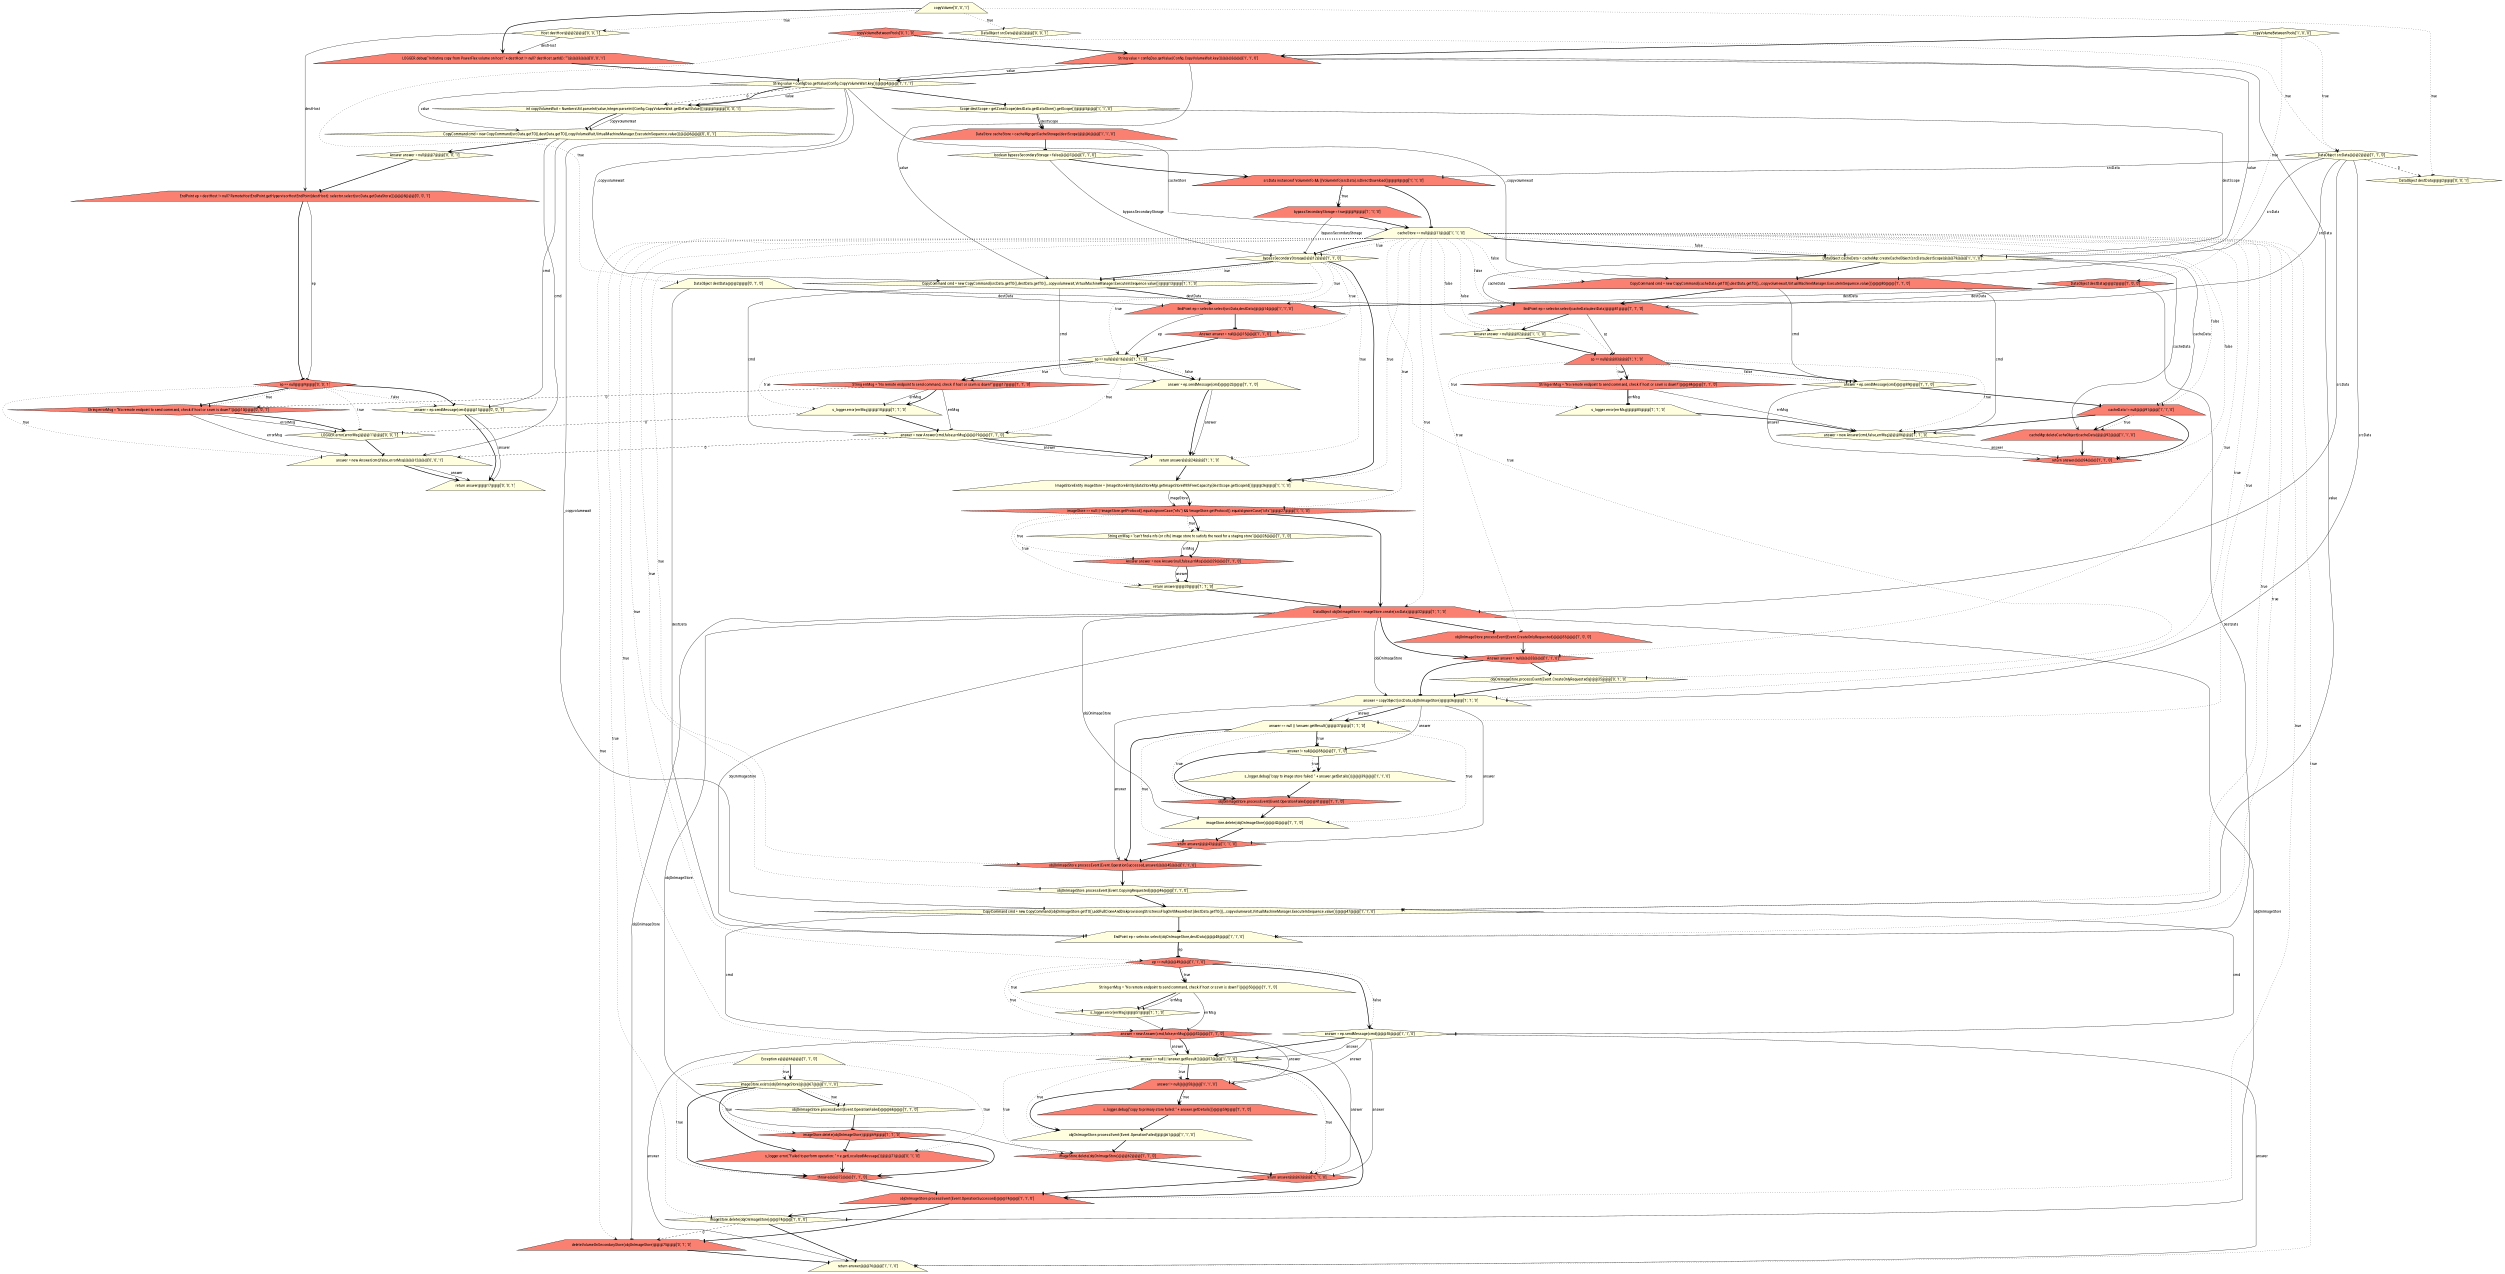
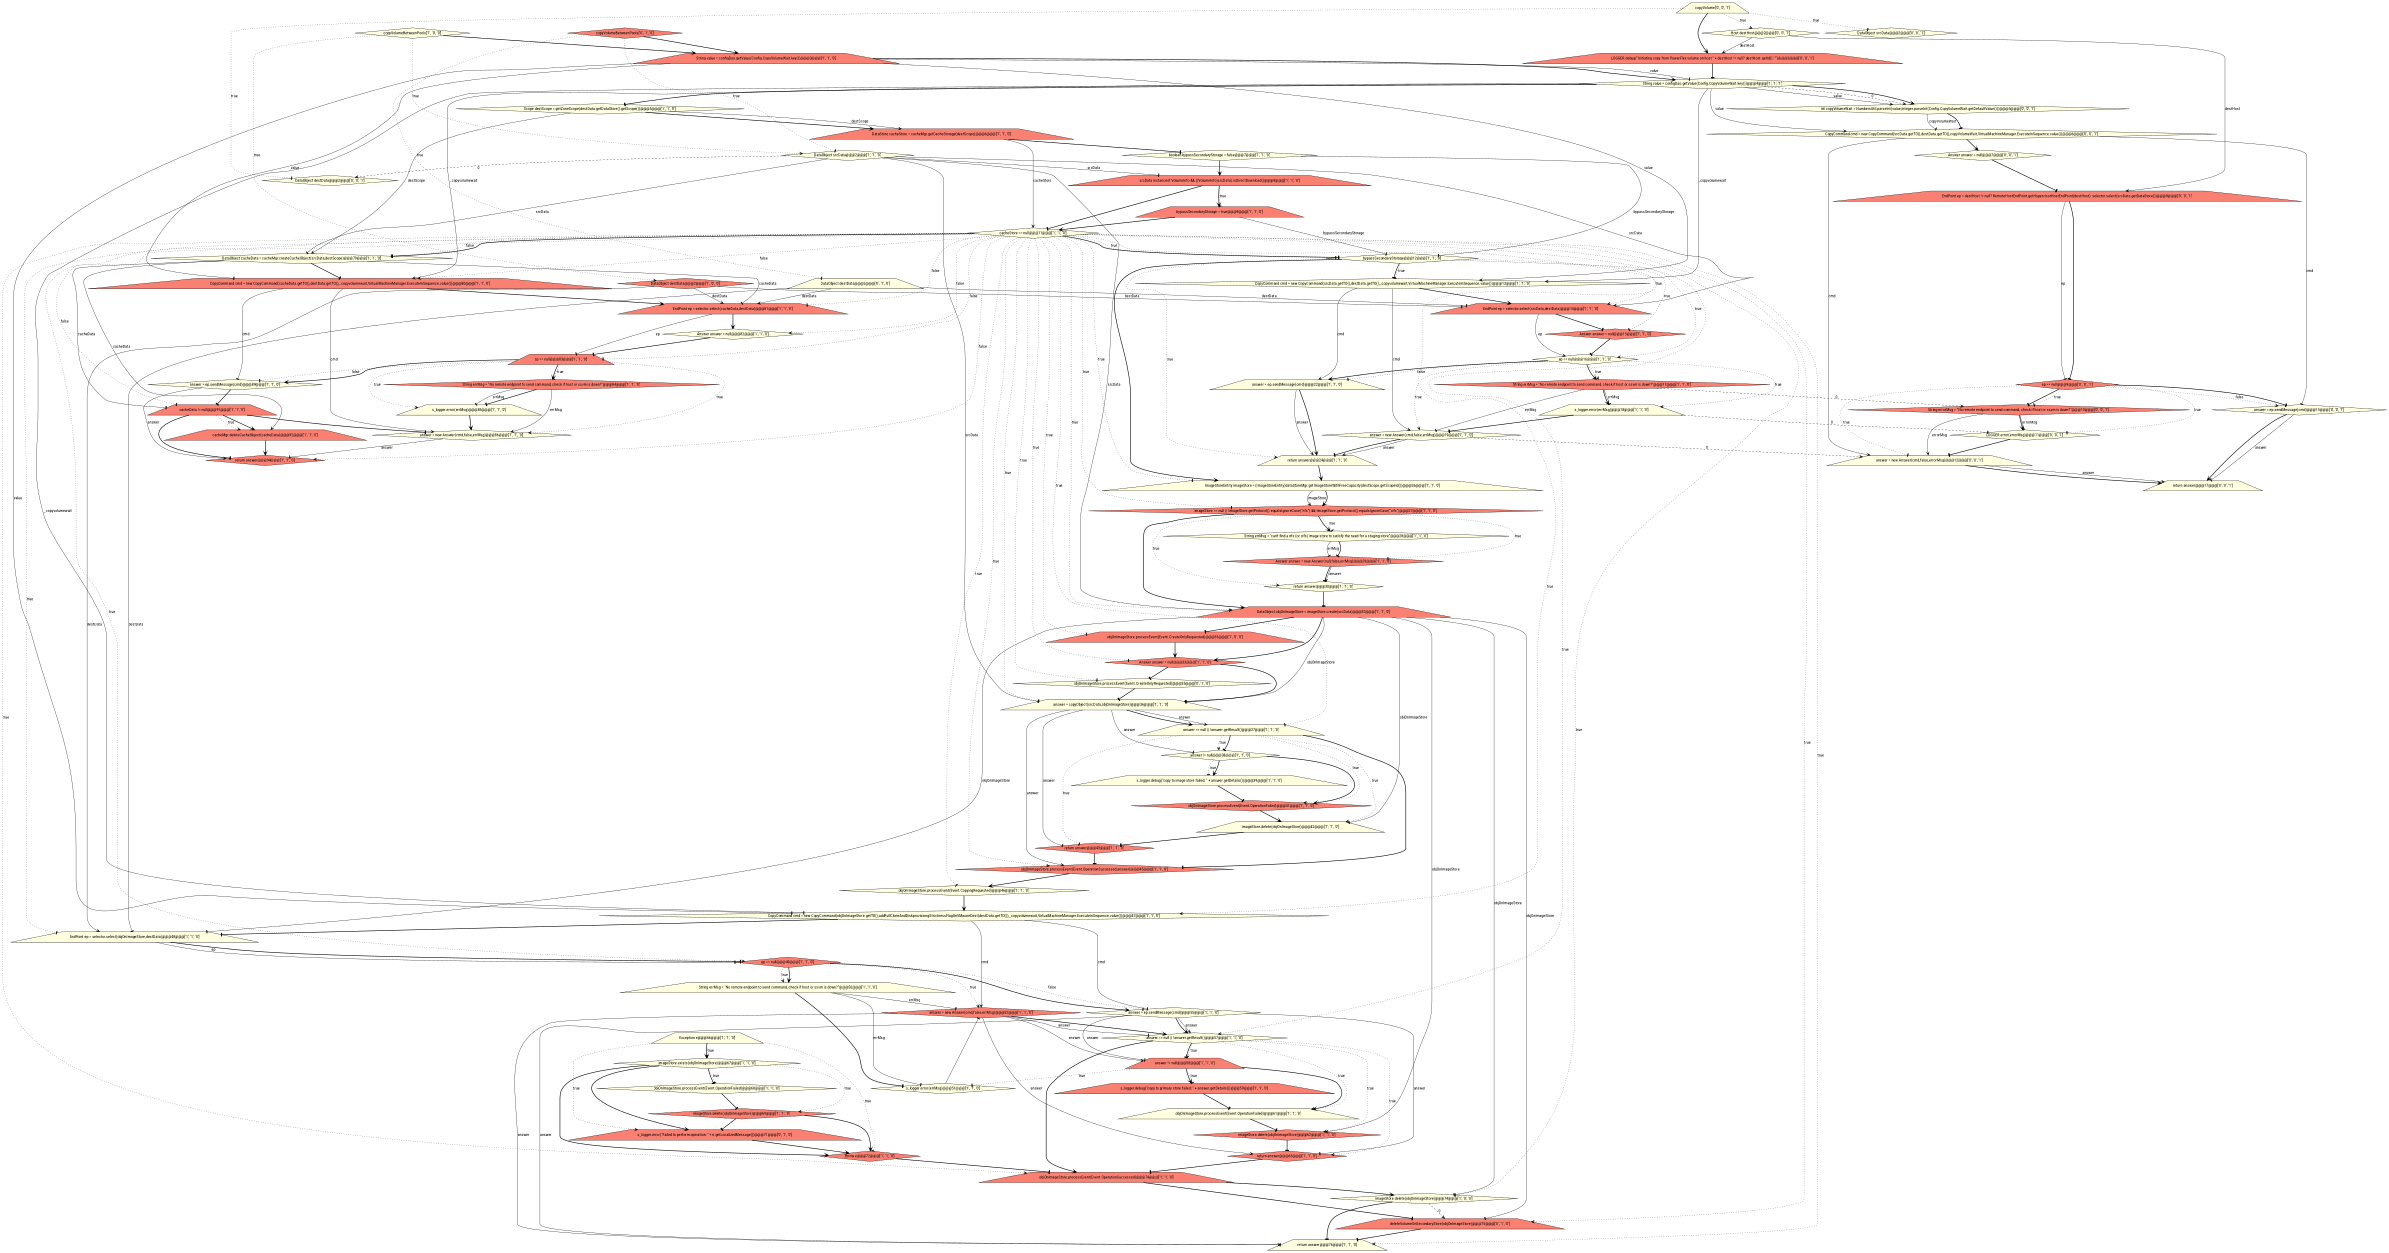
node "cacheStore == null@@@11@@@['1', '1', '0']": shape trapezium -> diamond
edge "bypassSecondaryStorage@@@12@@@['1', '1', '0']" -> "return answer@@@24@@@['1', '1', '0']": arrowhead tee -> vee
edge "ep == null@@@49@@@['1', '1', '0']" -> "s_logger.error(errMsg)@@@51@@@['1', '1', '0']": now "answer != null@@@58@@@['1', '1', '0']" -> "s_logger.error(errMsg)@@@51@@@['1', '1', '0']"
